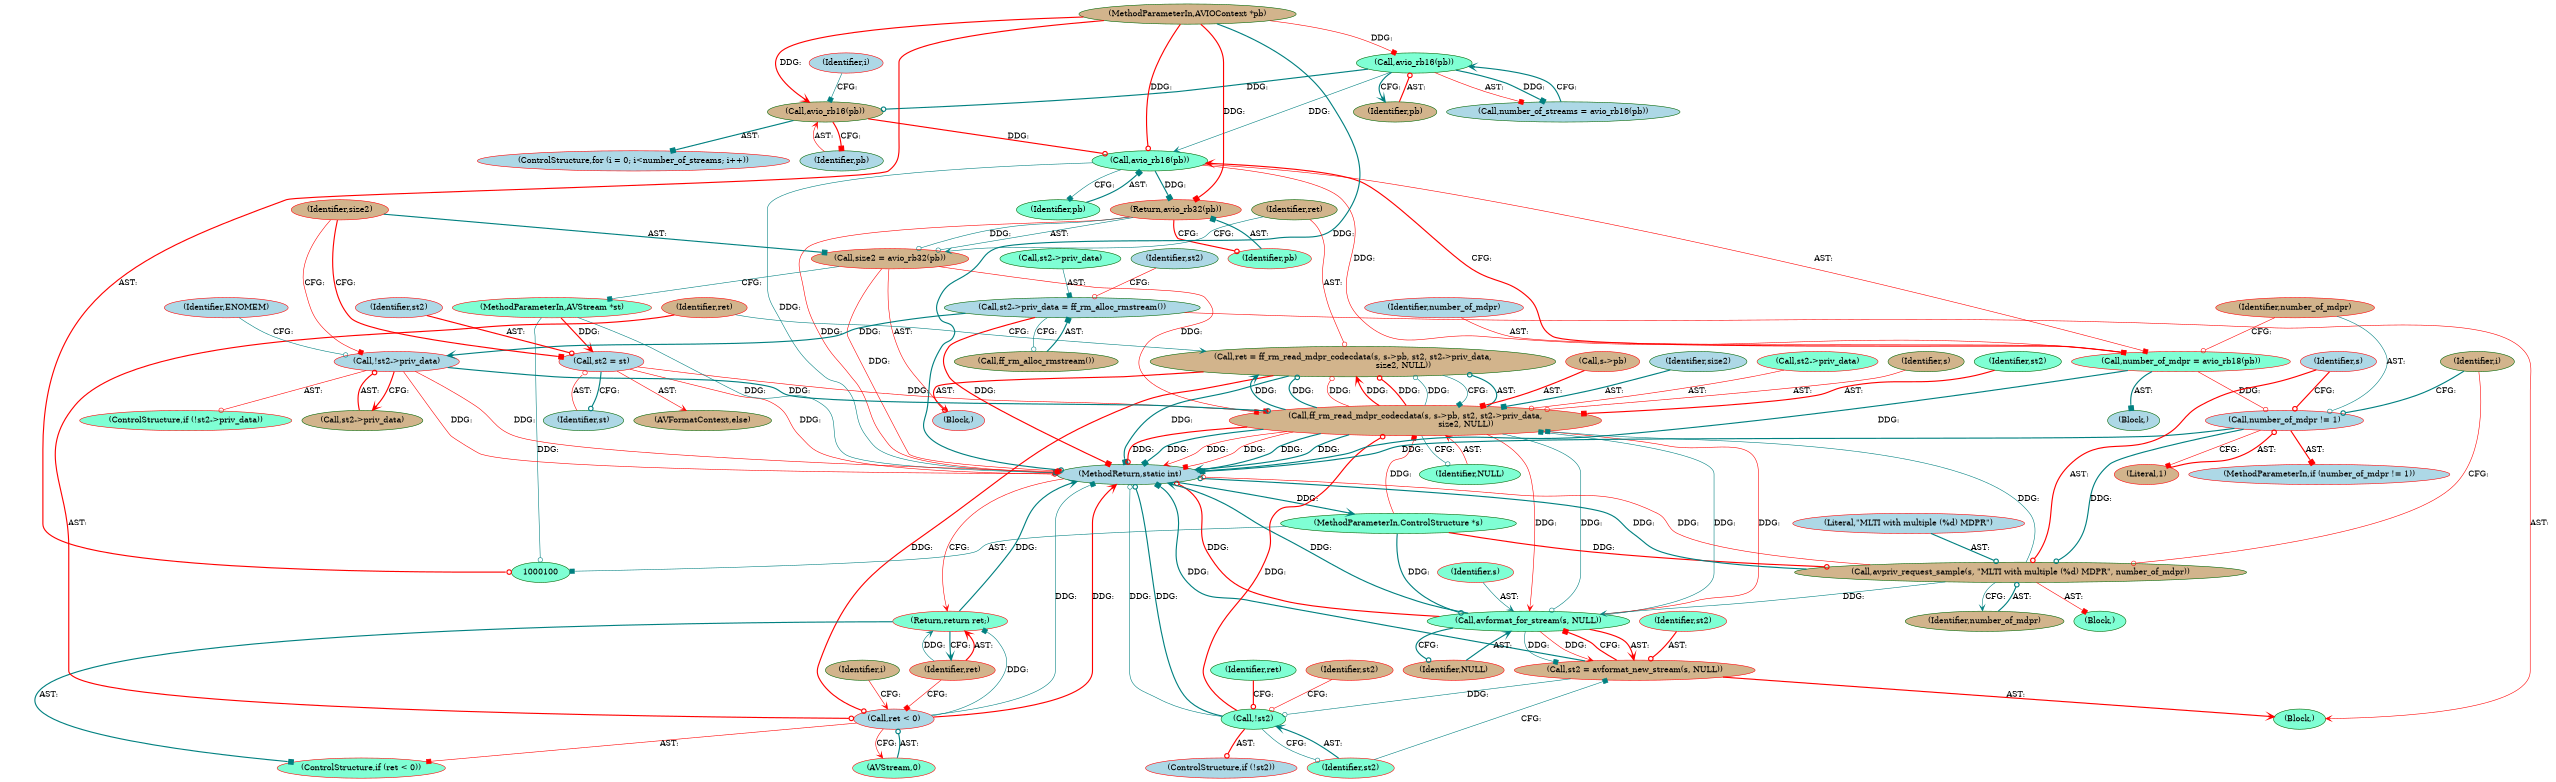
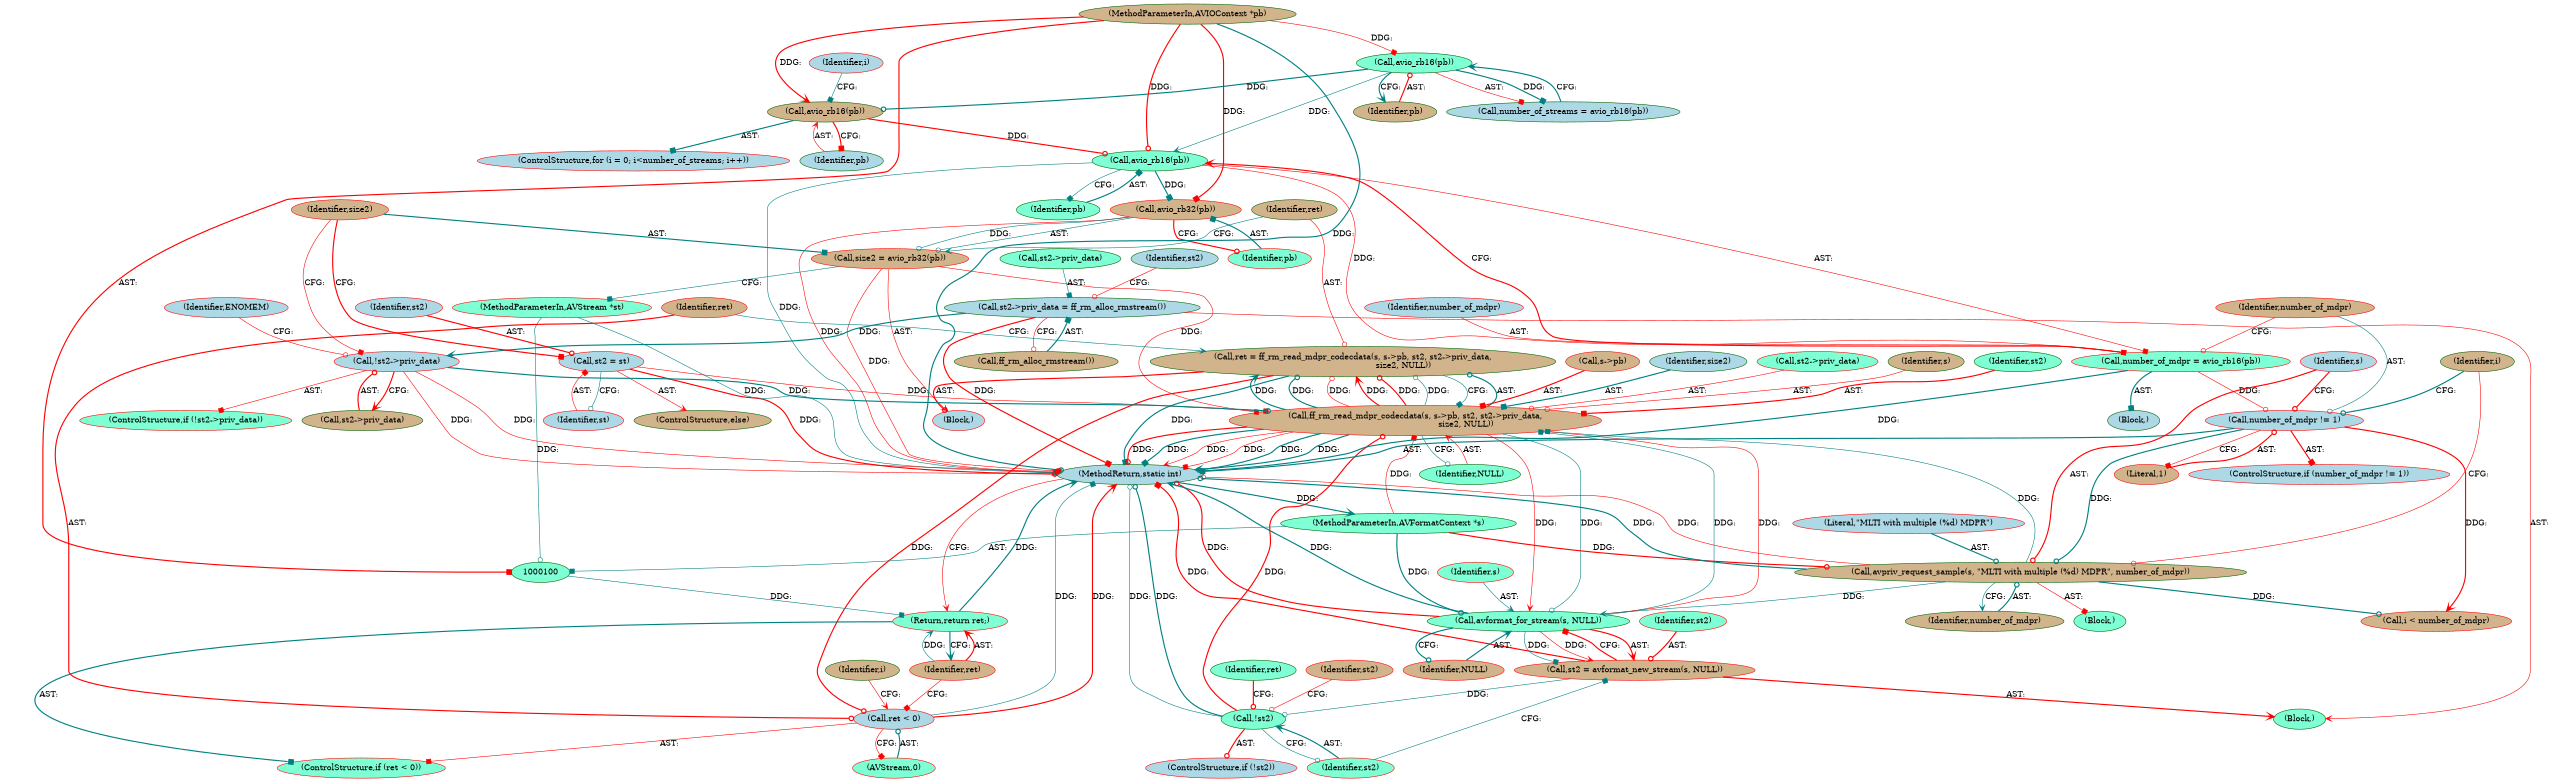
edge "(MethodParameterIn,AVIOContext *pb)" -> "1000100": arrowhead odot -> box
node "(Return,avio_rb32(pb))": label "(Return,avio_rb32(pb))" -> "(Call,avio_rb32(pb))"
edge "(Call,st2->priv_data = ff_rm_alloc_rmstream())" -> "(Call,ff_rm_alloc_rmstream())": color teal -> red
edge "(MethodParameterIn,AVStream *st)" -> "(Call,st2 = st)": removed, label "DDG:"
edge "(Identifier,ENOMEM)" -> "(Call,!st2->priv_data)": color teal -> red
node "(Call,number_of_mdpr = avio_rb18(pb))": label "(Call,number_of_mdpr = avio_rb18(pb))" -> "(Call,number_of_mdpr = avio_rb16(pb))"
edge "(Call,!st2->priv_data)" -> "(ControlStructure,if (!st2->priv_data))": arrowhead odot -> box
edge "(Call,st2 = st)" -> "(Identifier,st)": style bold -> solid
edge "(Identifier,st)" -> "(Call,st2 = st)": arrowhead odot -> box
node "(Identifier,st)": color darkgreen -> red
node "(AVFormatContext,else)": label "(AVFormatContext,else)" -> "(ControlStructure,else)"
edge "(Call,number_of_mdpr != 1)" -> "(MethodReturn,static int)": label "DDG: " -> "AST: "
edge "(Call,st2 = st)" -> "(MethodReturn,static int)": style solid -> bold
node "(MethodParameterIn,if (number_of_mdpr != 1))": label "(MethodParameterIn,if (number_of_mdpr != 1))" -> "(ControlStructure,if (number_of_mdpr != 1))"
node "(MethodParameterIn,ControlStructure *s)": label "(MethodParameterIn,ControlStructure *s)" -> "(MethodParameterIn,AVFormatContext *s)"
edge "(Call,st2 = avformat_new_stream(s, NULL))" -> "(MethodReturn,static int)": color teal -> red
node "(Call,i < number_of_mdpr)": added
edge "(Call,ret < 0)" -> "(Return,return ret;)": now "1000100" -> "(Return,return ret;)"
edge "(Call,ret < 0)" -> "(AVStream,0)": arrowhead vee -> box
